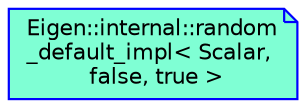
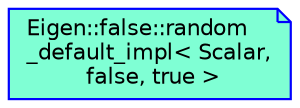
node "Eigen::internal::random _default_impl< Scalar, false, true >": label "Eigen::internal::random _default_impl< Scalar, false, true >" -> "Eigen::false::random _default_impl< Scalar, false, true >"
